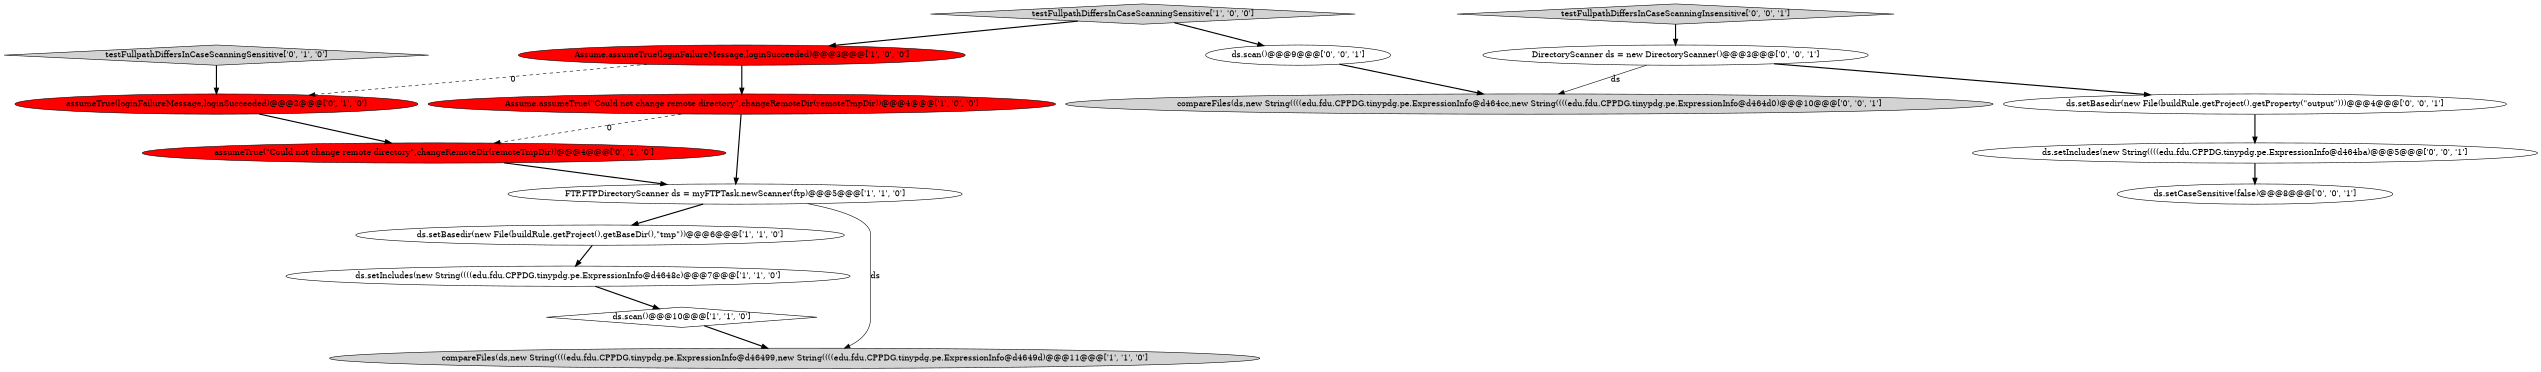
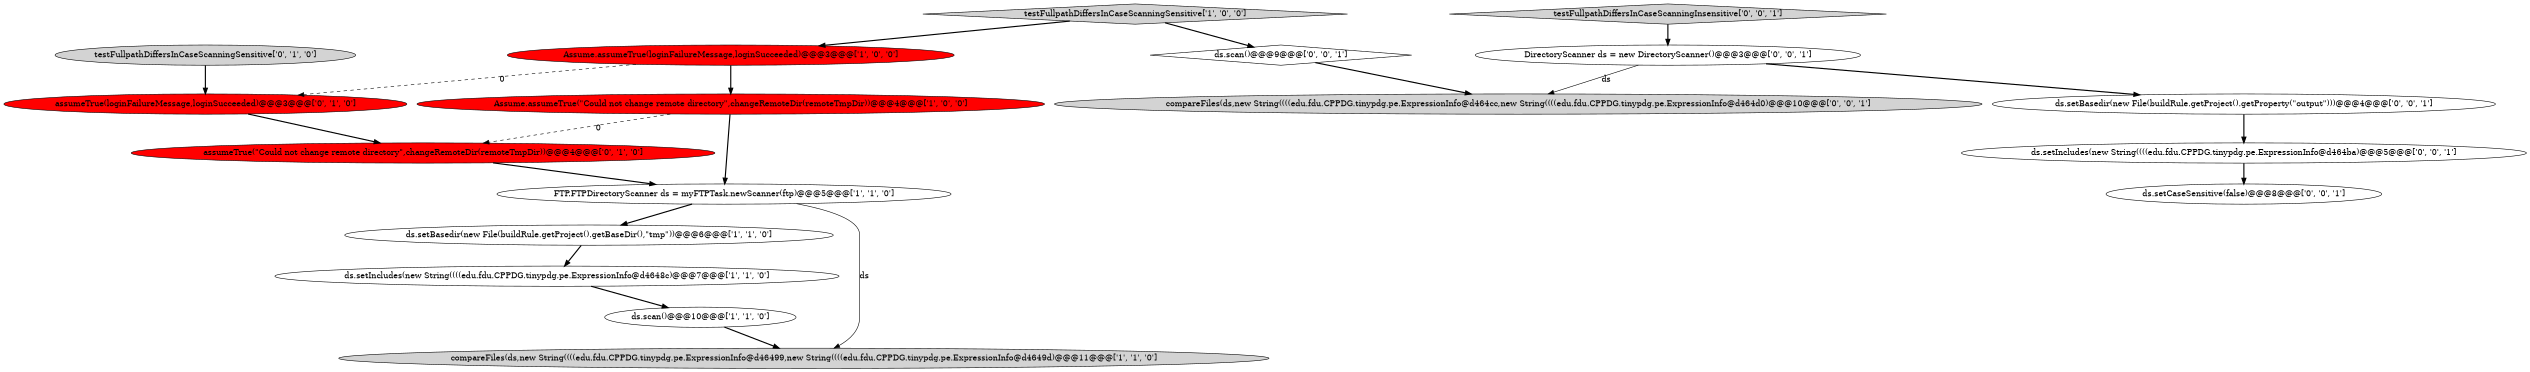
node "testFullpathDiffersInCaseScanningSensitive['0', '1', '0']": shape diamond -> ellipse
node "ds.scan()@@@9@@@['0', '0', '1']": shape ellipse -> diamond
node "ds.scan()@@@10@@@['1', '1', '0']": shape diamond -> ellipse
